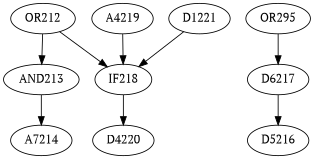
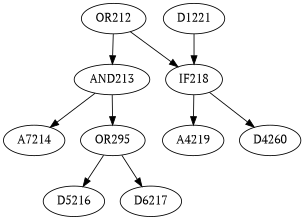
edge "A4219" -> "IF218": reversed
edge "AND213" -> "OR295": added
edge "D6217" -> "D5216": now "OR295" -> "D5216"
node "D4220": label "D4220" -> "D4260"
